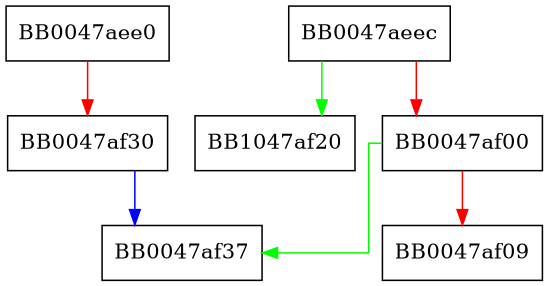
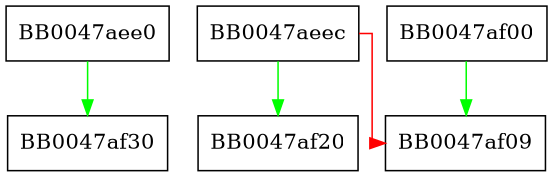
edge "BB0047aee0" -> "BB0047af30": color red -> green
edge "BB0047aeec" -> "BB0047af00": now "BB0047aeec" -> "BB0047af09"
node "BB1047af20": label "BB1047af20" -> "BB0047af20"
edge "BB0047af00" -> "BB0047af09": color red -> green
node "BB0047af37": removed
